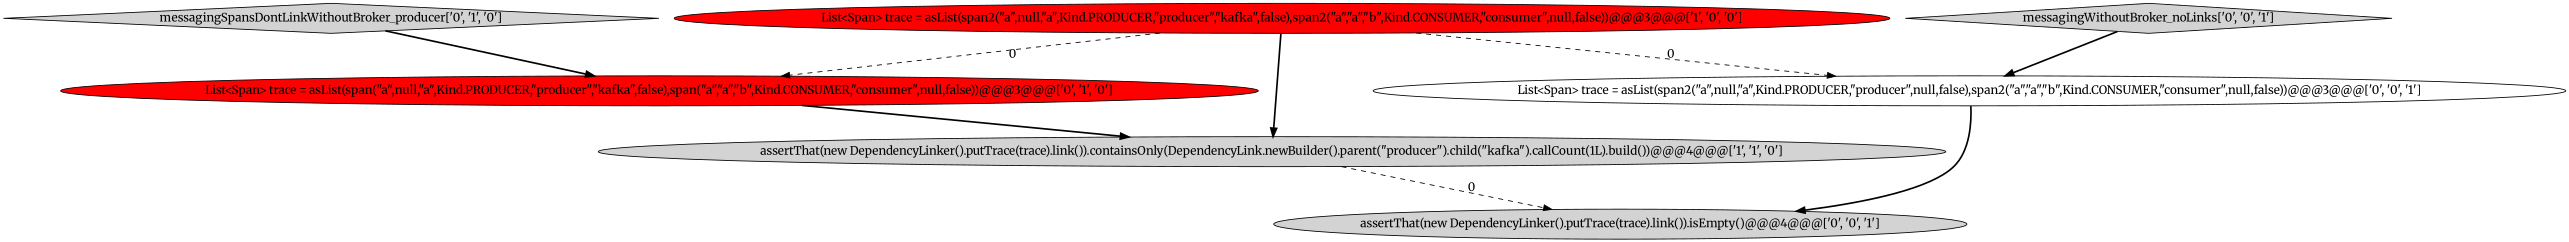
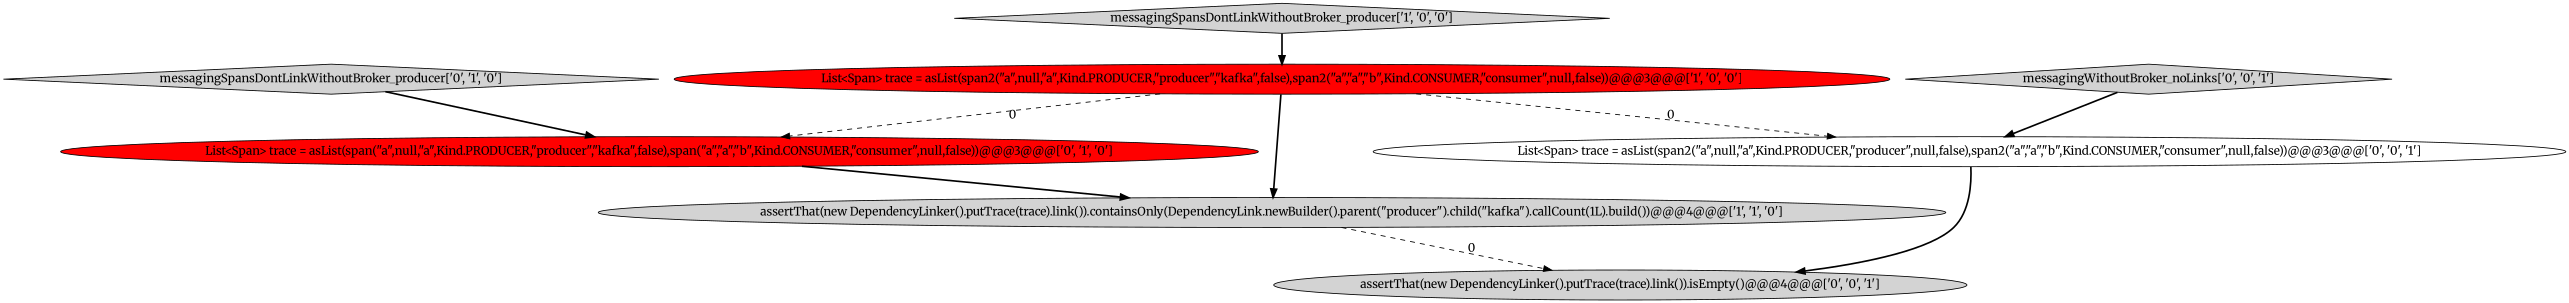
node "messagingSpansDontLinkWithoutBroker_producer['1', '0', '0']": added
